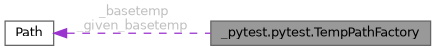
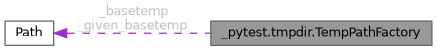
node "_pytest.pytest.TempPathFactory": label "_pytest.pytest.TempPathFactory" -> "_pytest.tmpdir.TempPathFactory"
